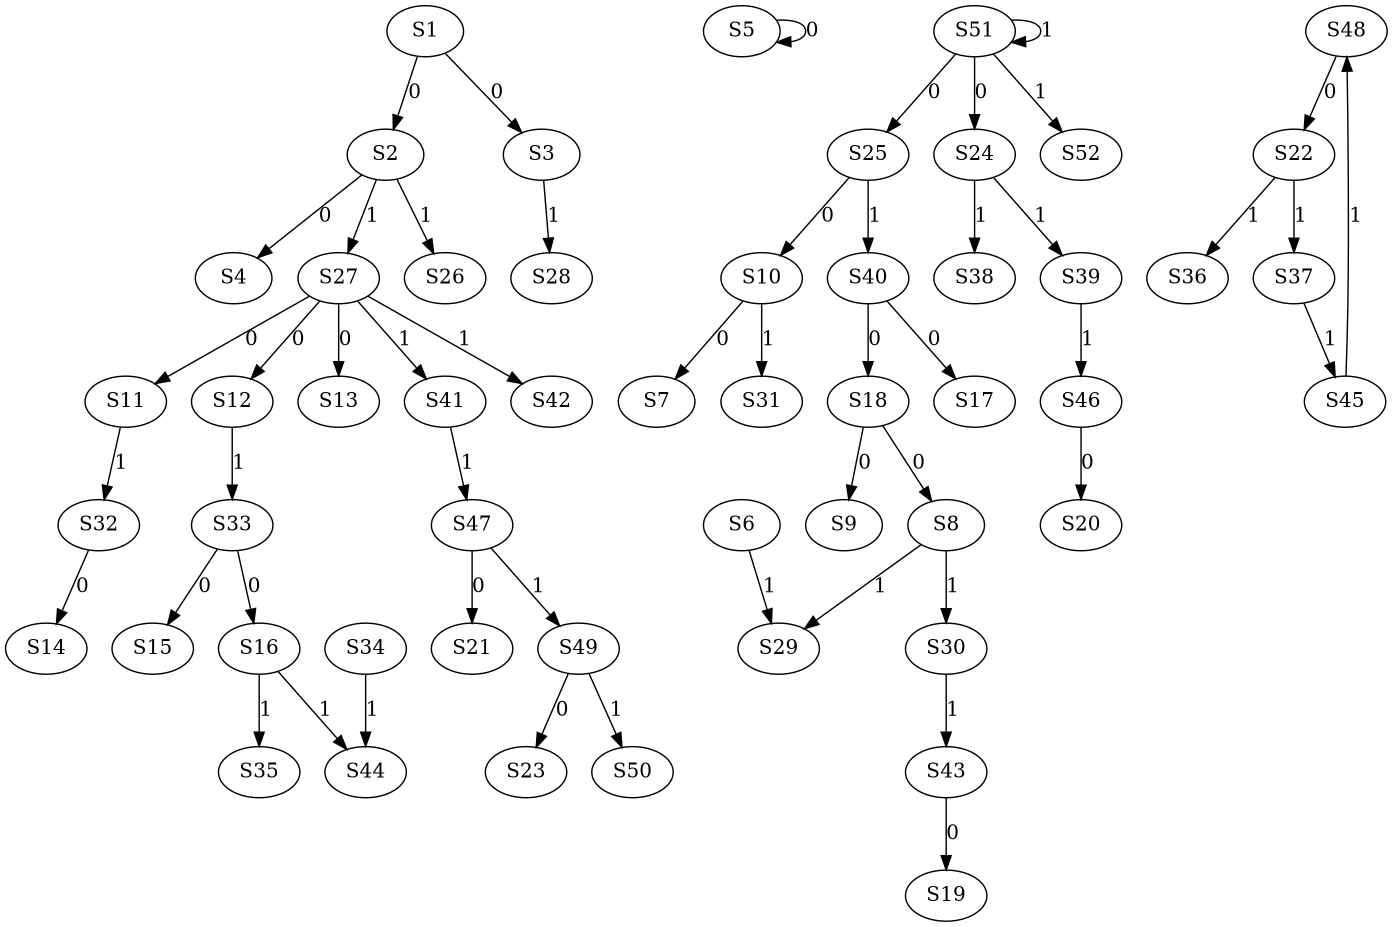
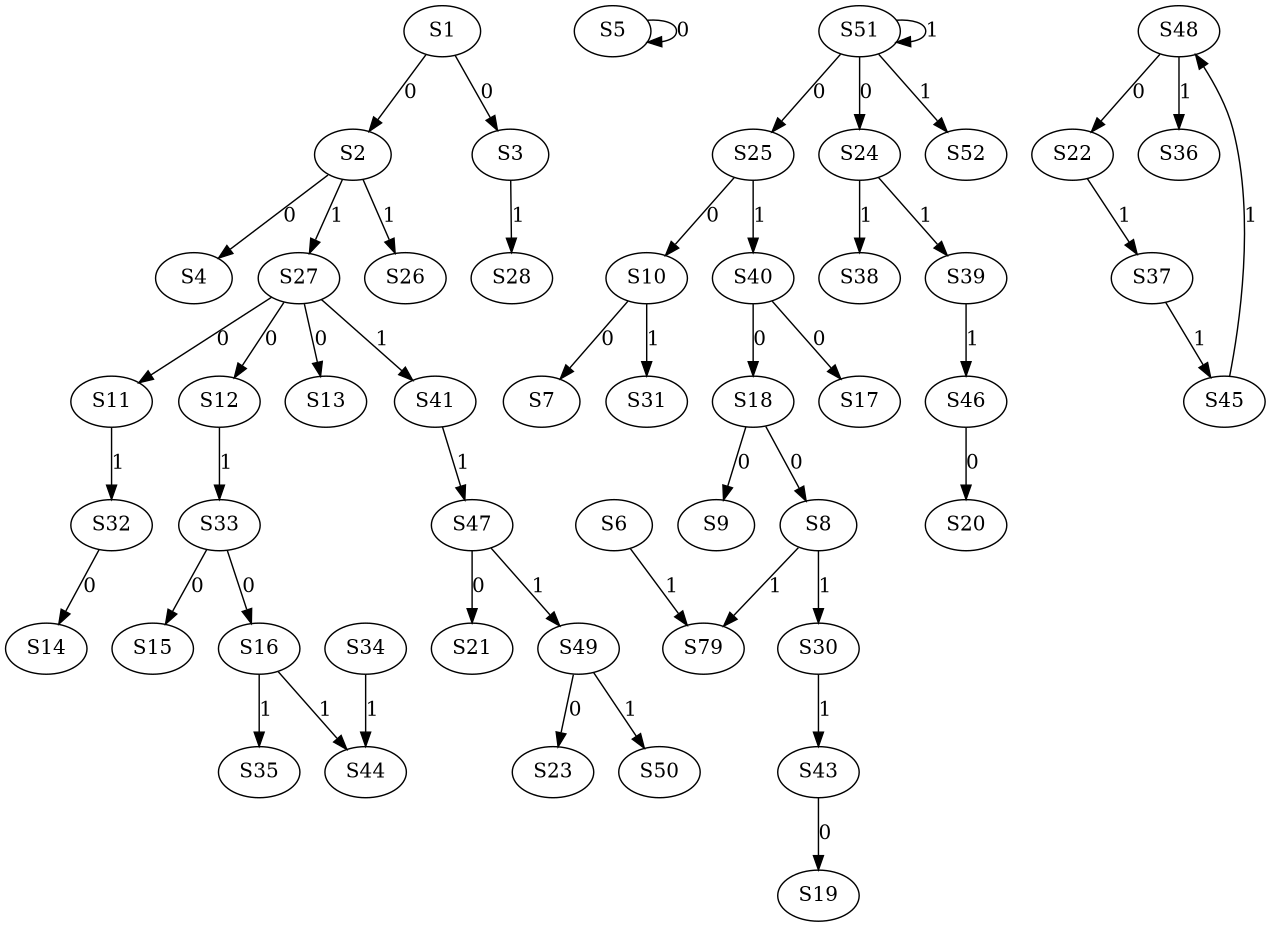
edge "S22" -> "S36": now "S48" -> "S36"
node "S42": removed
node "S29": label "S29" -> "S79"
